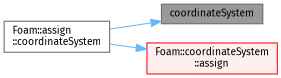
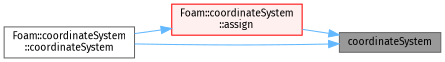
edge "Foam::coordinateSystem ::assign" -> "coordinateSystem": added
node "Foam::assign ::coordinateSystem": label "Foam::assign ::coordinateSystem" -> "Foam::coordinateSystem ::coordinateSystem"
